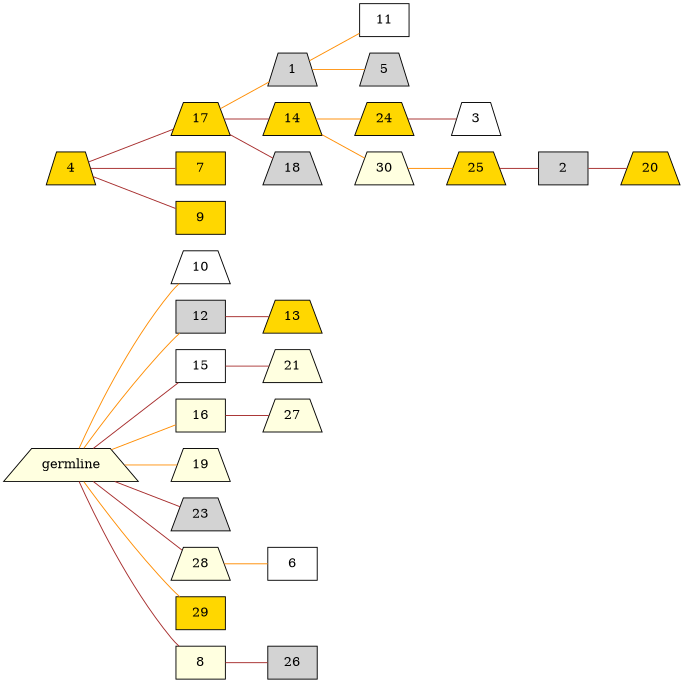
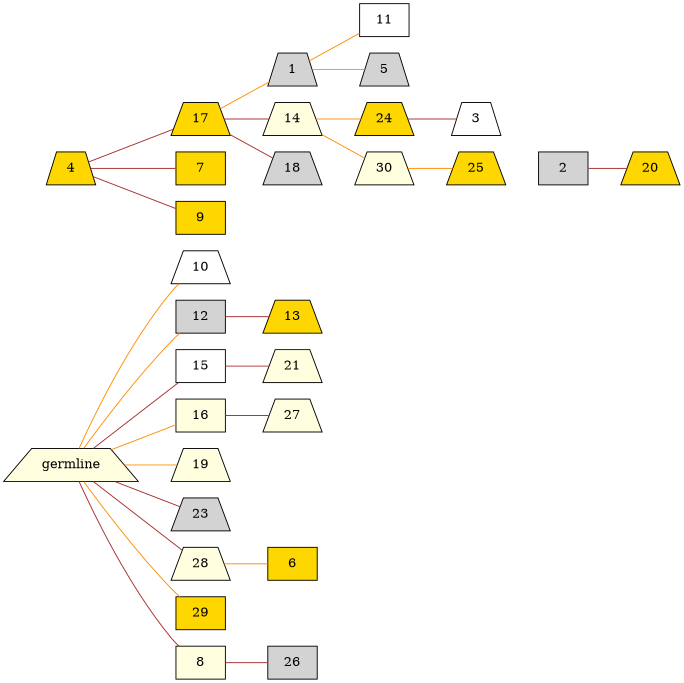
node "14": fillcolor gold -> lightyellow
edge "25" -- "2": removed
node "6": fillcolor white -> gold
